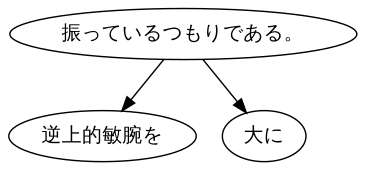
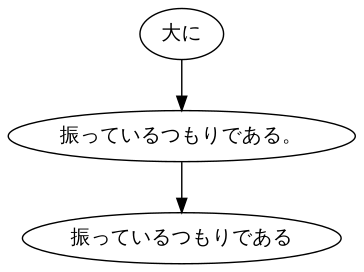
edge "振っているつもりである。" -> "大に": reversed
node "逆上的敏腕を": label "逆上的敏腕を" -> "振っているつもりである"
